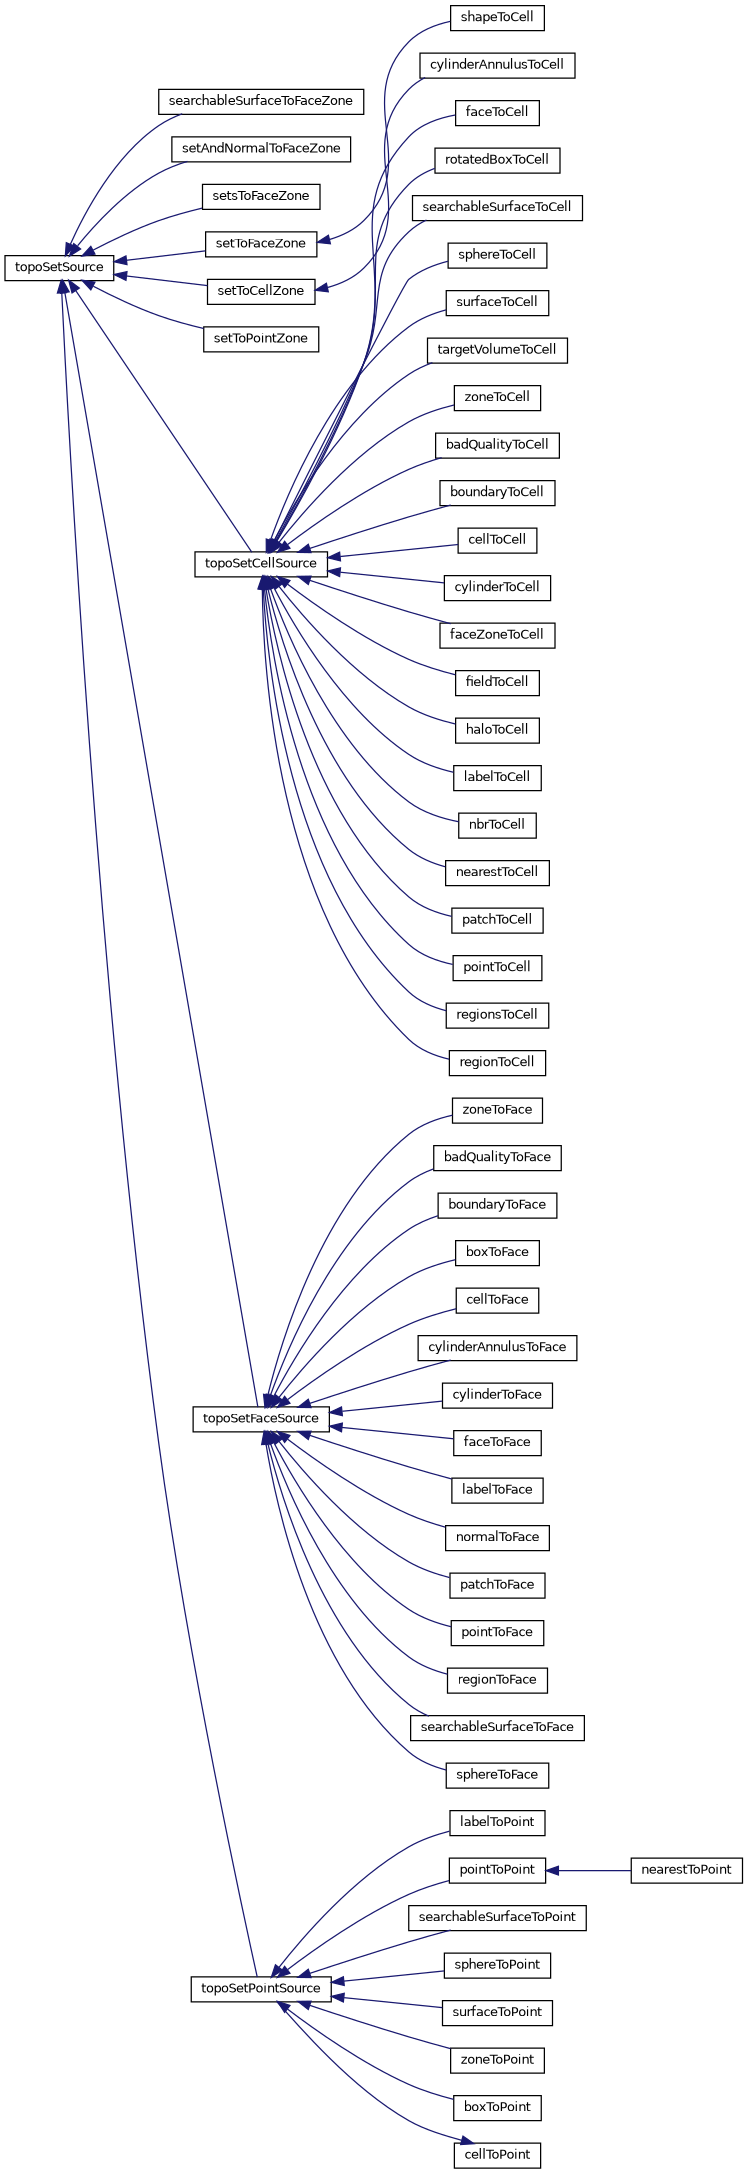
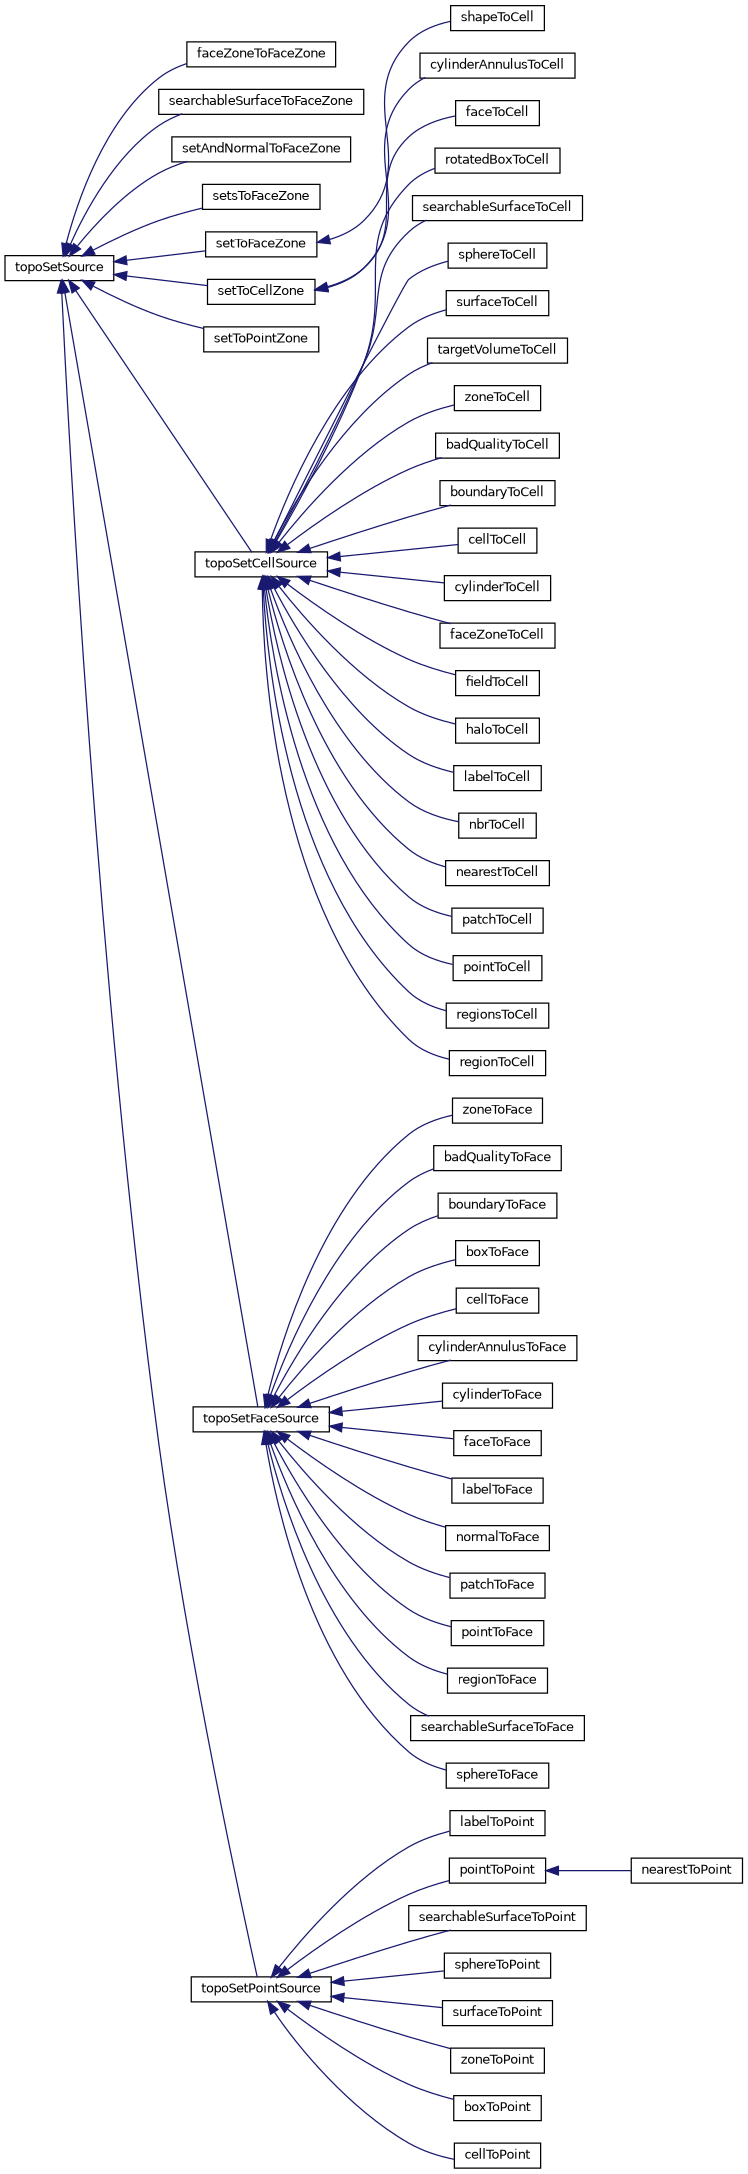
node "faceZoneToFaceZone": added
edge "faceToCell" -> "topoSetCellSource": now "faceToCell" -> "setToCellZone"
edge "topoSetPointSource" -> "cellToPoint": reversed
